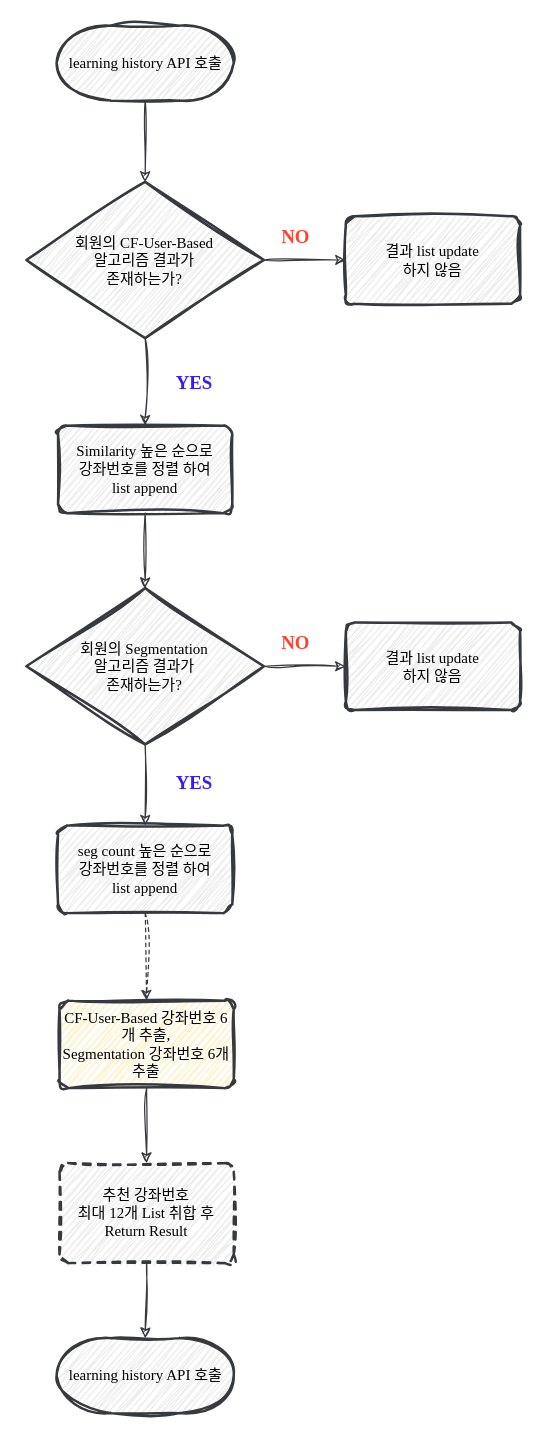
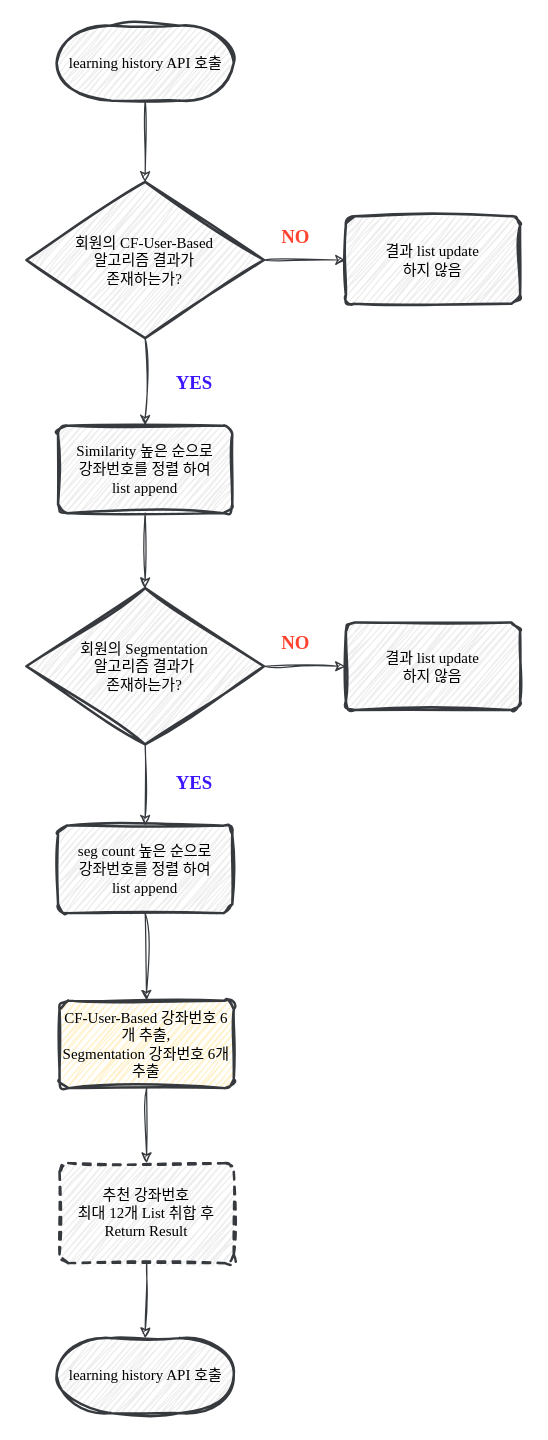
edge "seg count 높은 순으로 강좌번호를 정렬 하여 list append" -> "CF-User-Based 강좌번호 6개 추출, Segmentation 강좌번호 6개 추출": style dashed -> solid
